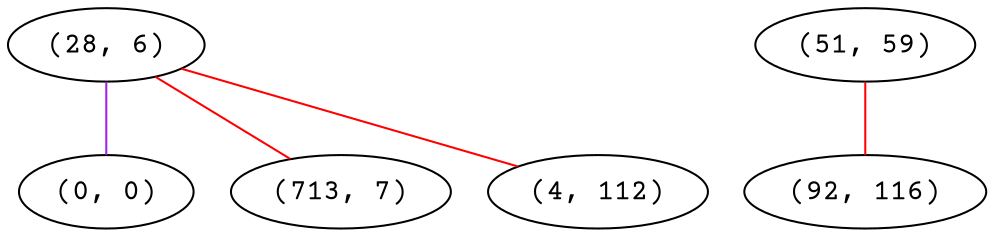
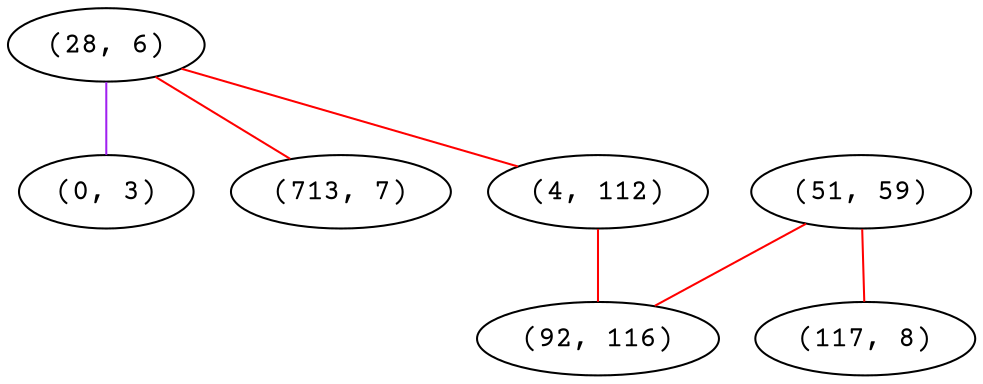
node "(0, 0)": label "(0, 0)" -> "(0, 3)"
edge "(4, 112)" -- "(92, 116)": added
node "(117, 8)": added
